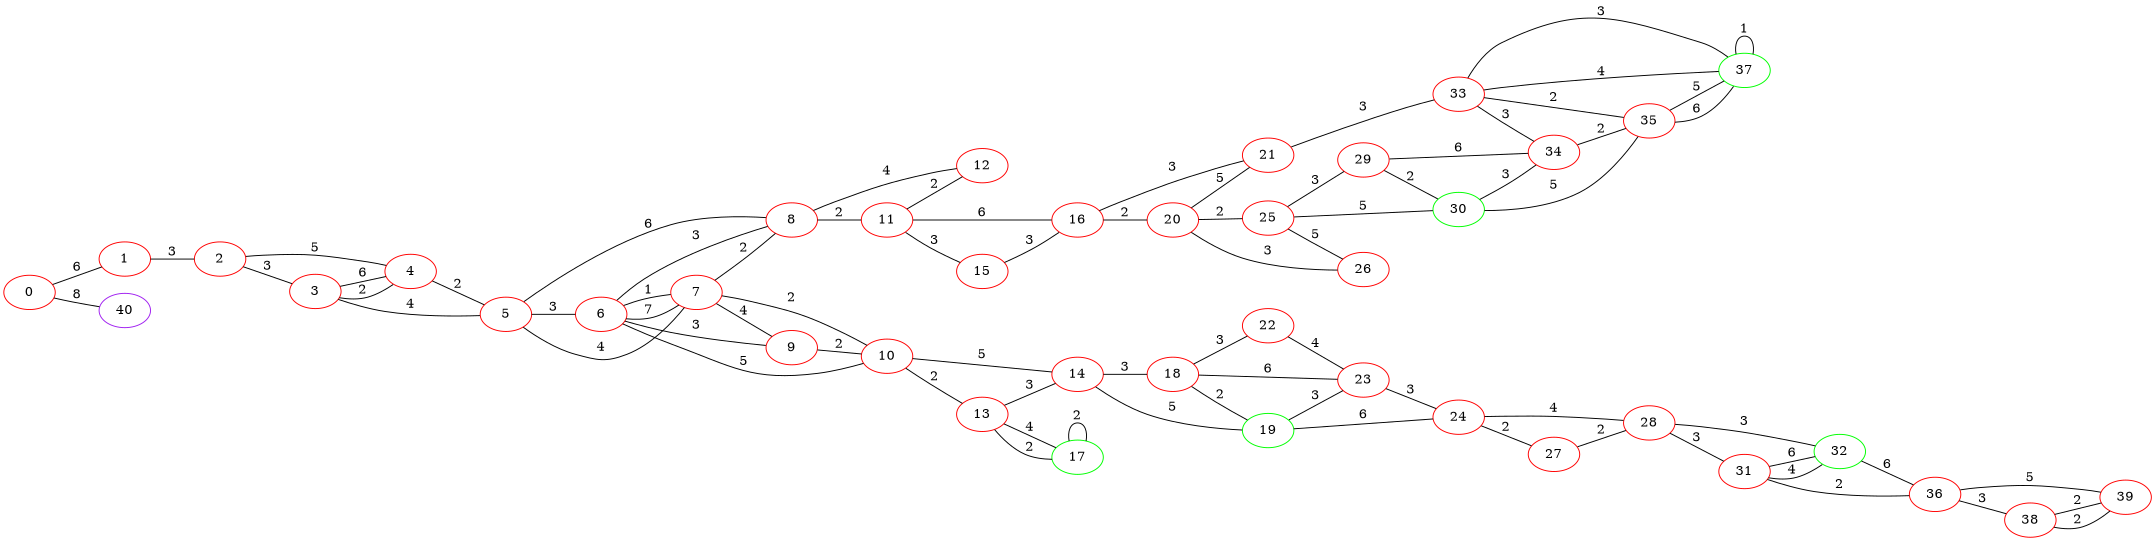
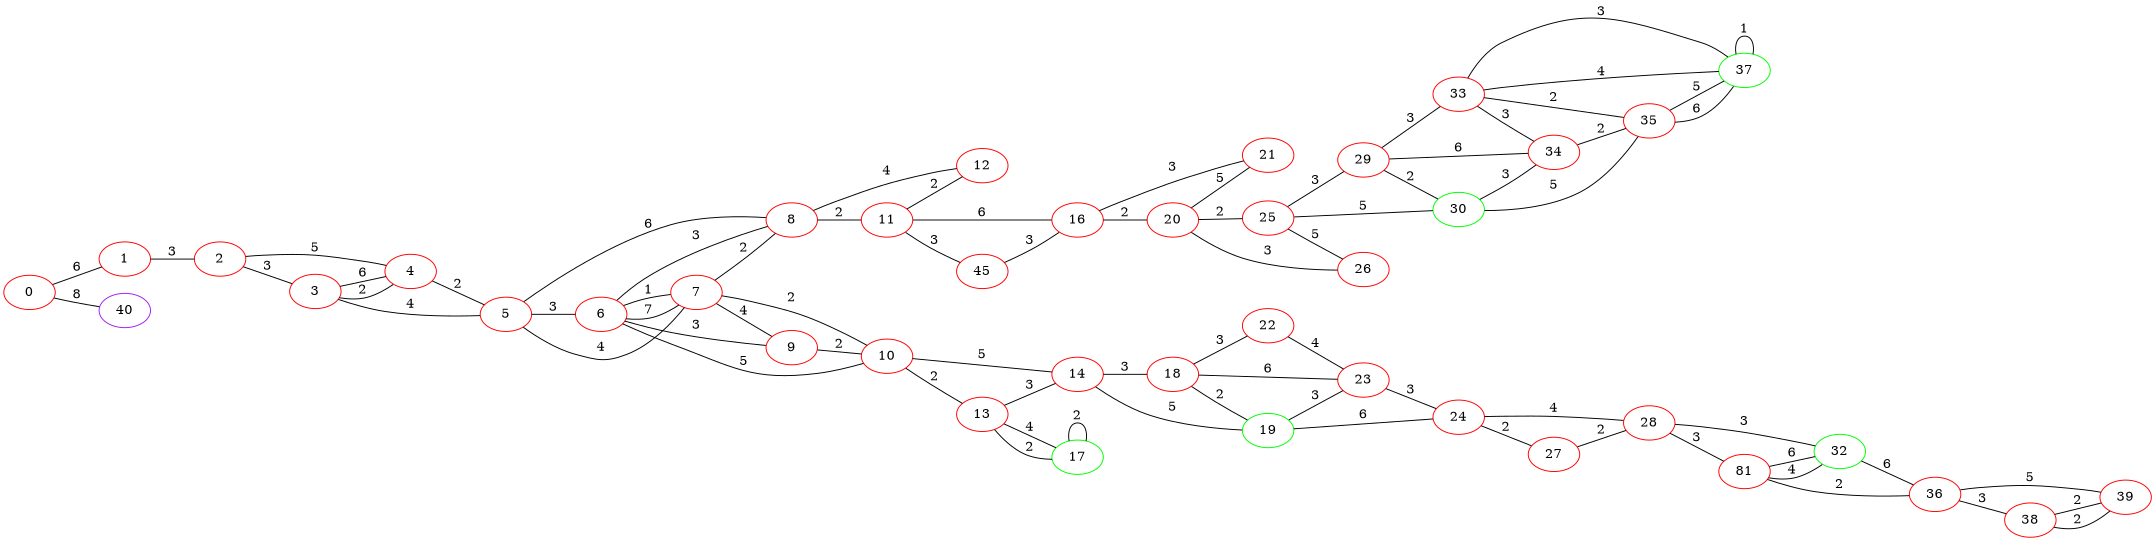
edge "33" -- "21": now "33" -- "29"
node "15": label "15" -> "45"
node "31": label "31" -> "81"
